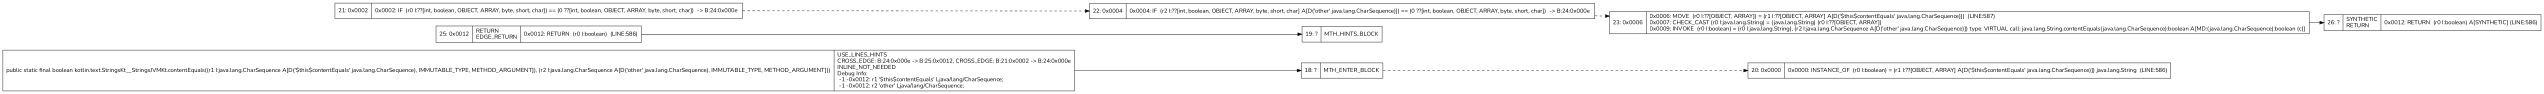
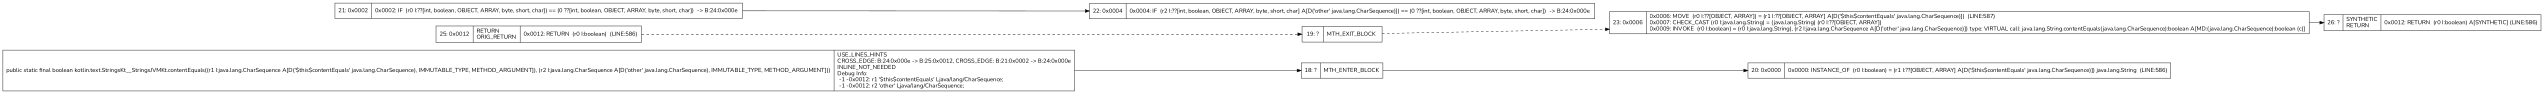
edge "21: 0x0002" -> "22: 0x0004": style dashed -> solid
edge "22: 0x0004" -> "23: 0x0006": now "19: ?" -> "23: 0x0006"
edge "25: 0x0012" -> "19: ?": style solid -> dashed
node "19: ?": text "MTH_HINTS_BLOCK" -> "MTH_EXIT_BLOCK"
node "25: 0x0012": text "EDGE_RETURN" -> "ORIG_RETURN"
edge "18: ?" -> "20: 0x0000": style dashed -> solid
